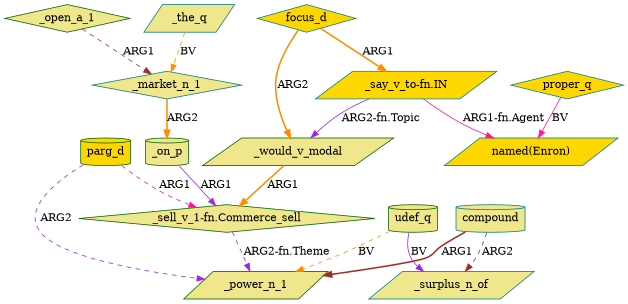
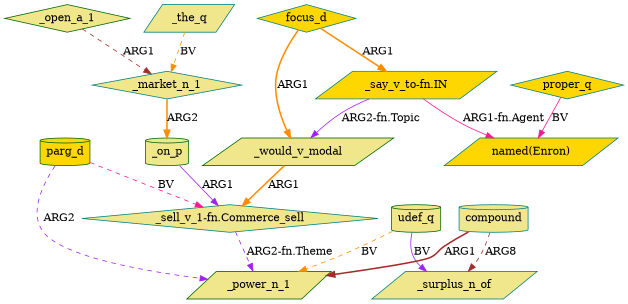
edge "focus_d" -> "_would_v_modal": label "ARG2" -> "ARG1"
edge "parg_d" -> "_sell_v_1-fn.Commerce_sell": label "ARG1" -> "BV"
node "_sell_v_1-fn.Commerce_sell": color darkgreen -> teal
edge "compound" -> "_surplus_n_of": label "ARG2" -> "ARG8"
